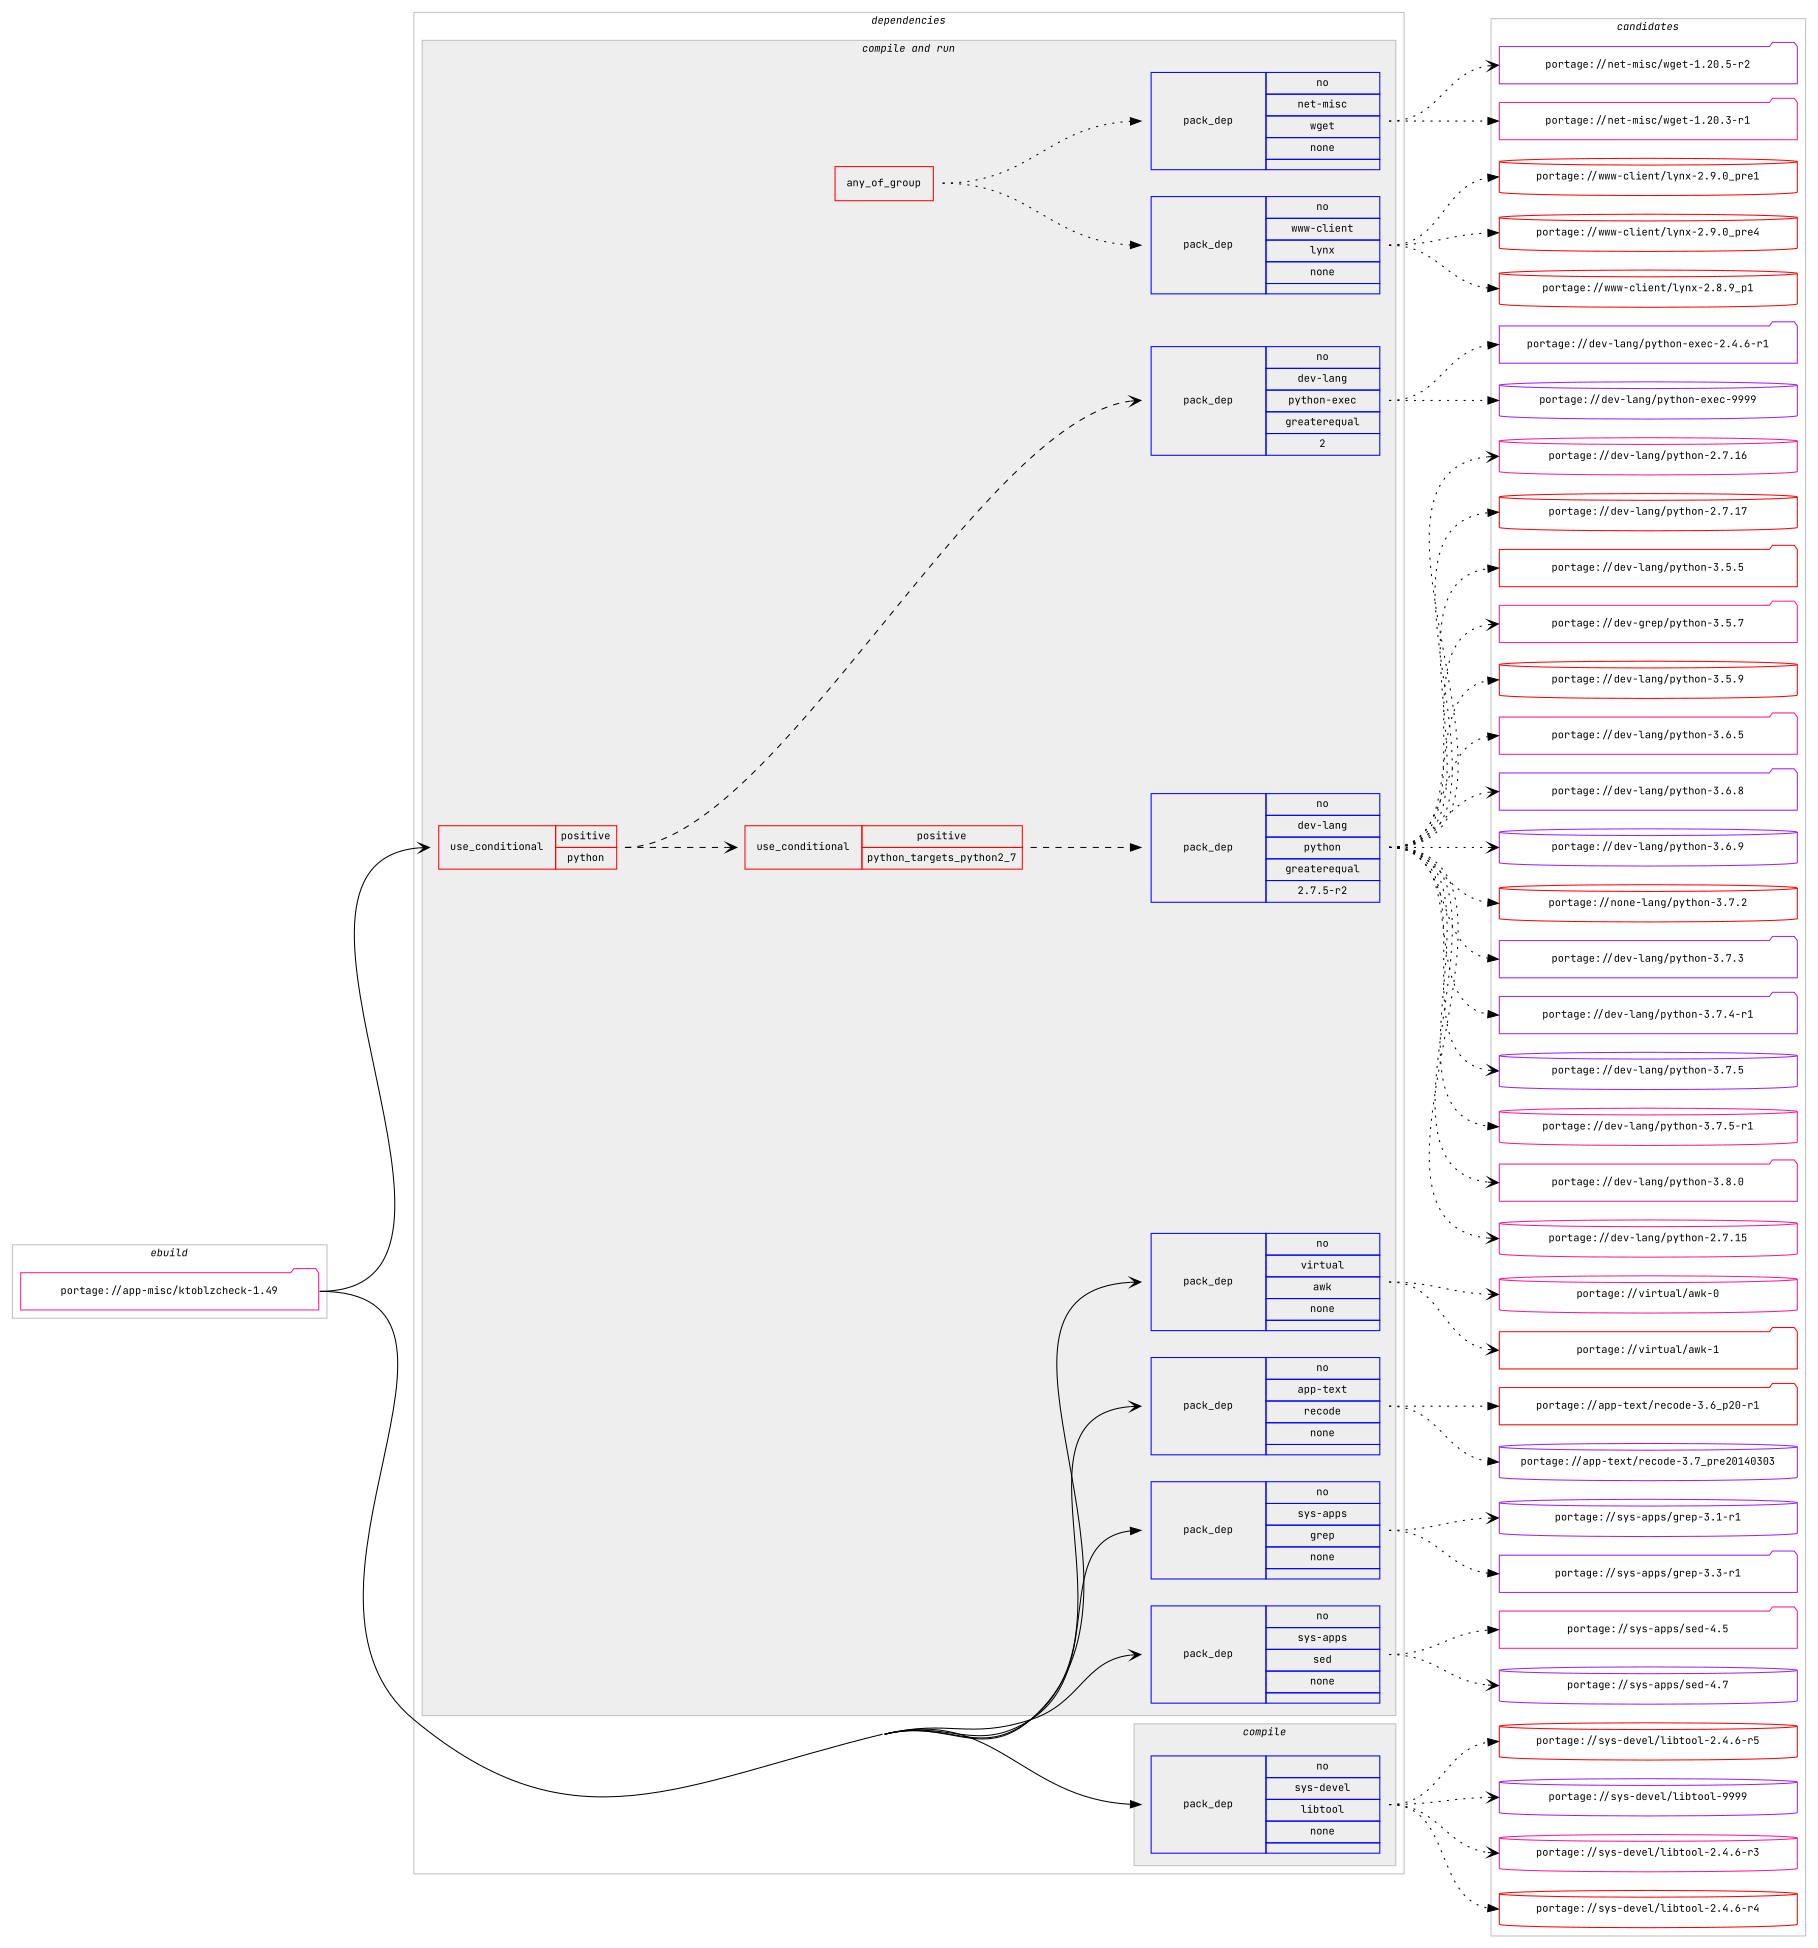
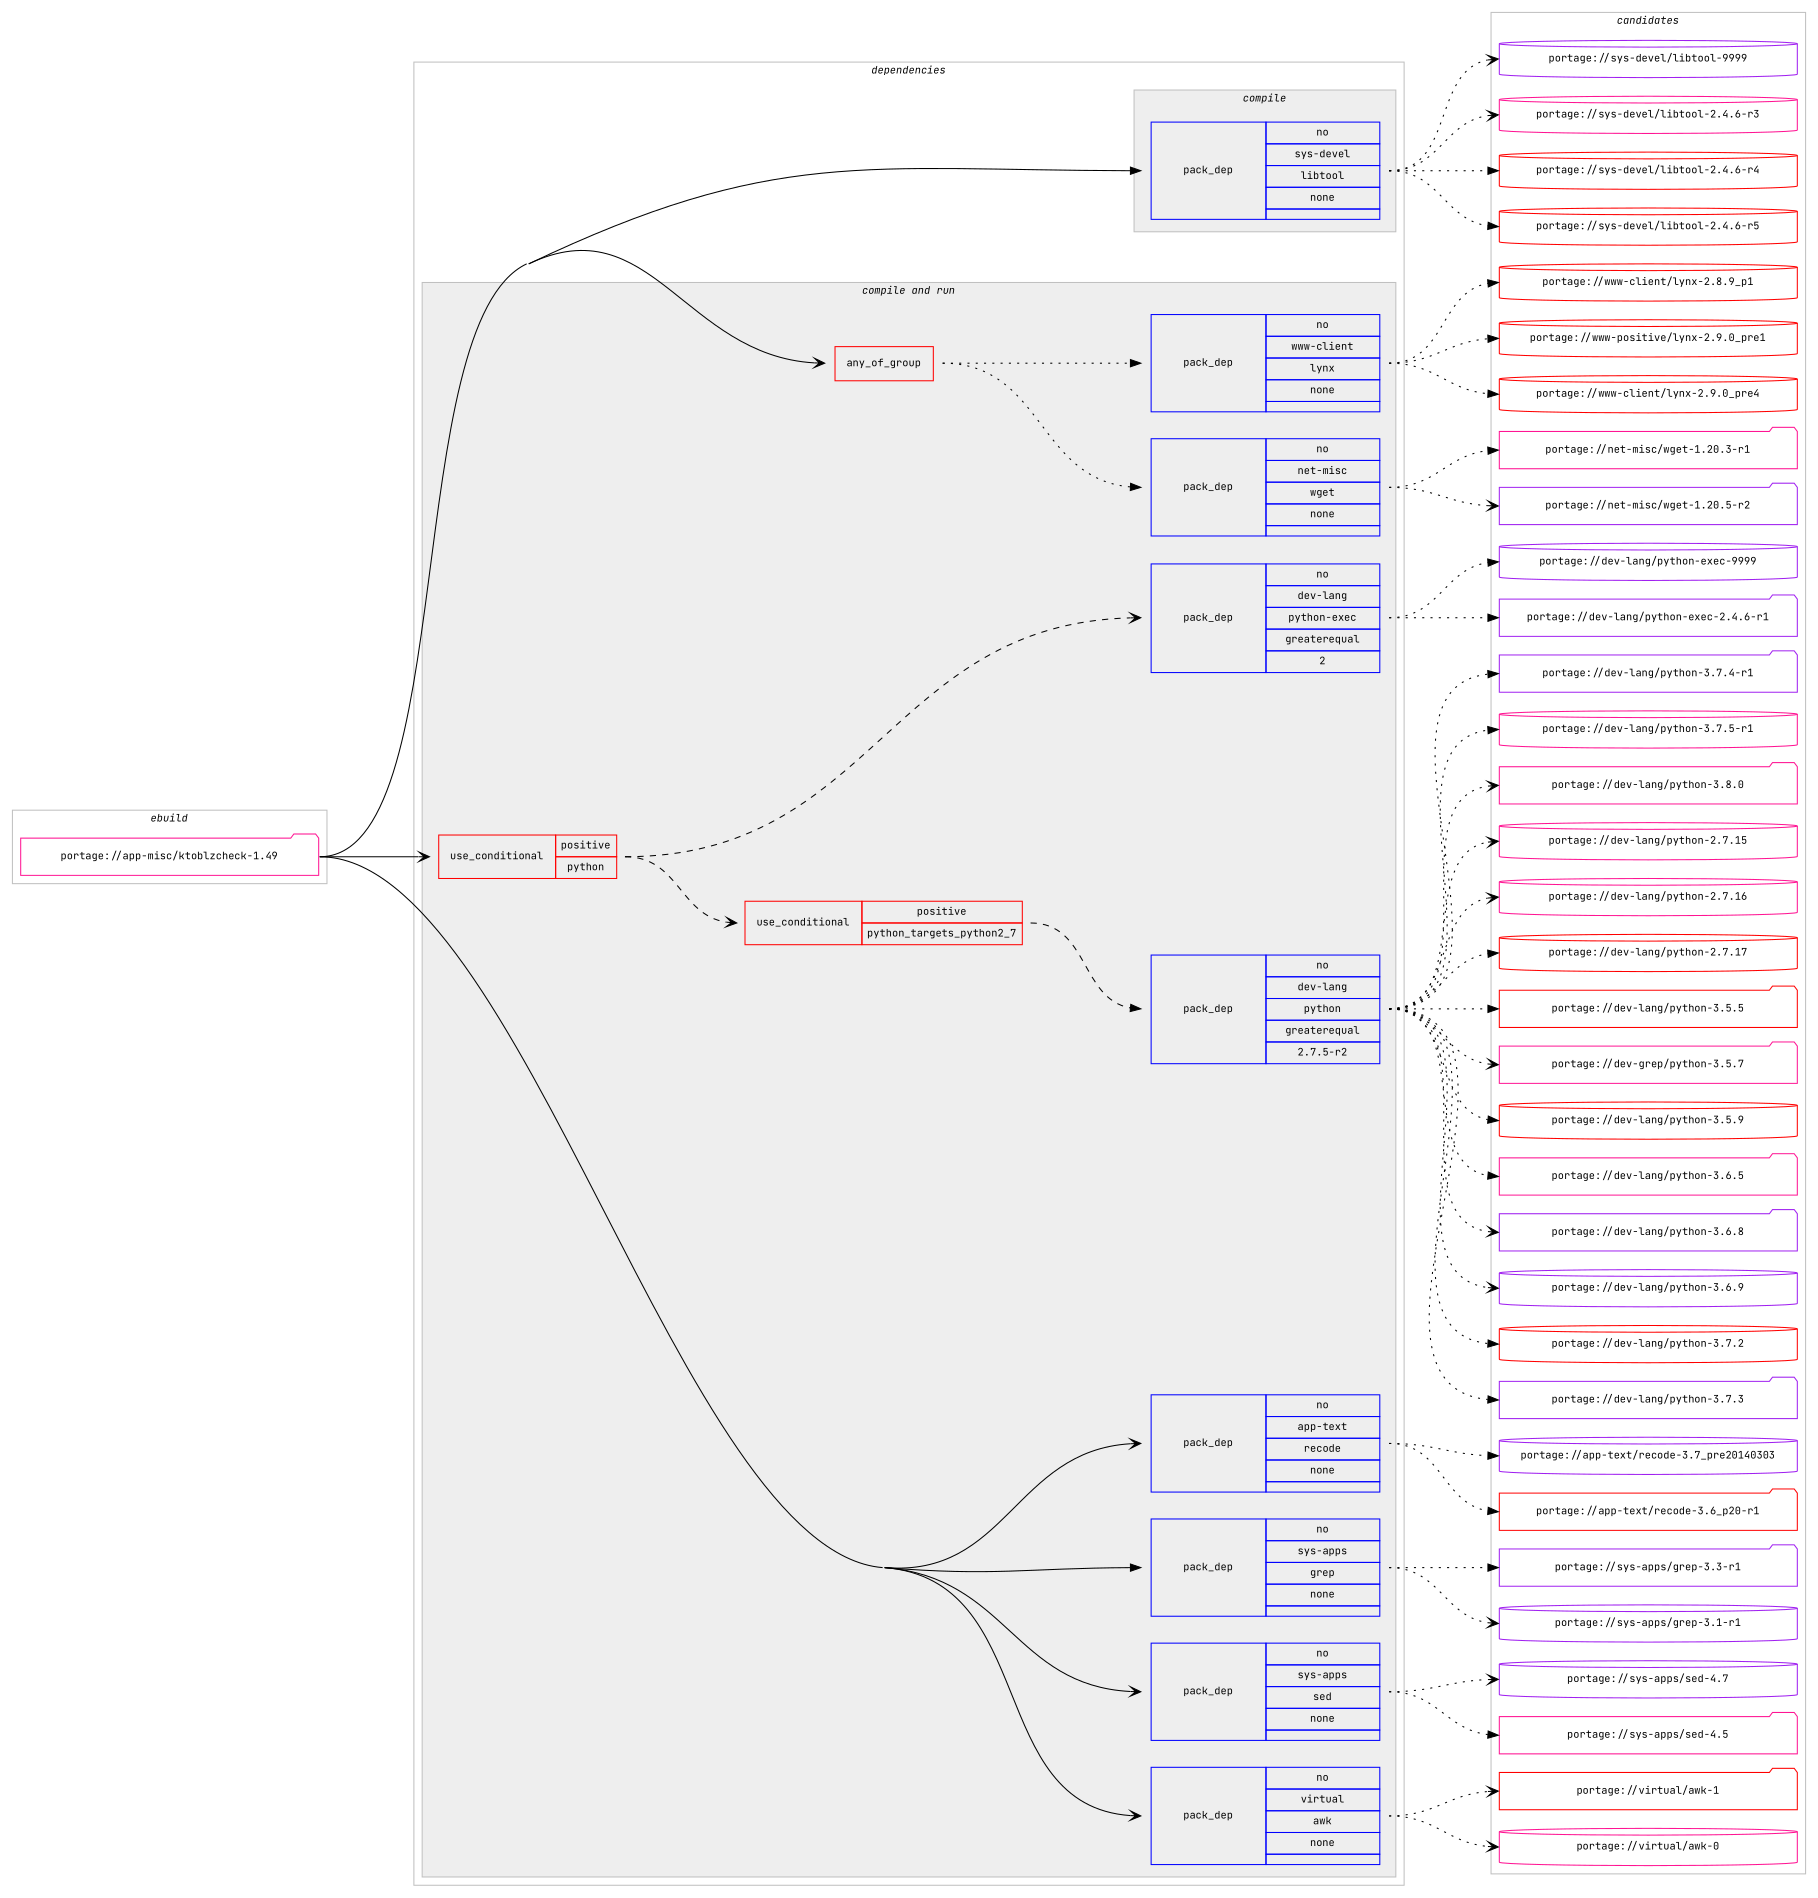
node "portage://www-client/lynx-2.9.0_pre1": label "portage://www-client/lynx-2.9.0_pre1" -> "portage://www-positive/lynx-2.9.0_pre1"
edge "portage://app-misc/ktoblzcheck-1.49" -> "any_of_group": added
node "portage://none-lang/python-3.7.2": label "portage://none-lang/python-3.7.2" -> "portage://dev-lang/python-3.7.2"
node "portage://dev-lang/python-3.7.5": removed
